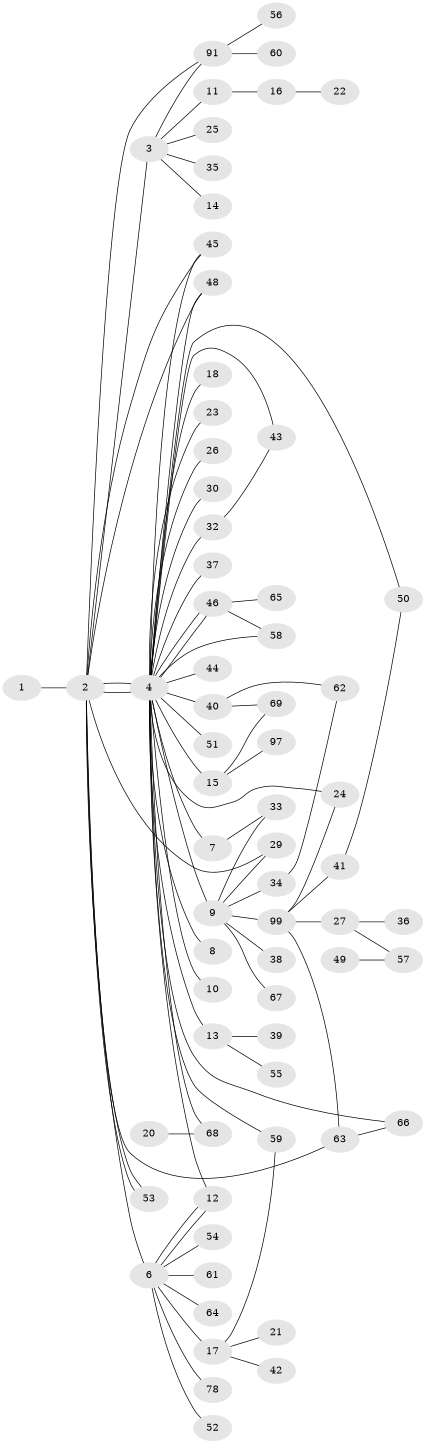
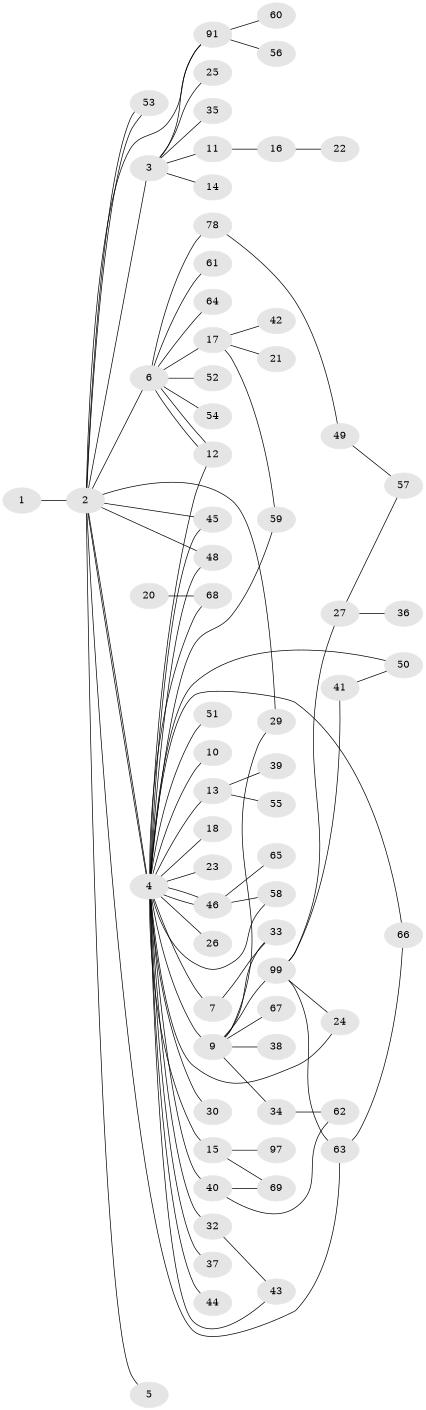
edge "78" -- "49": added
node "8": removed
node "5": added
